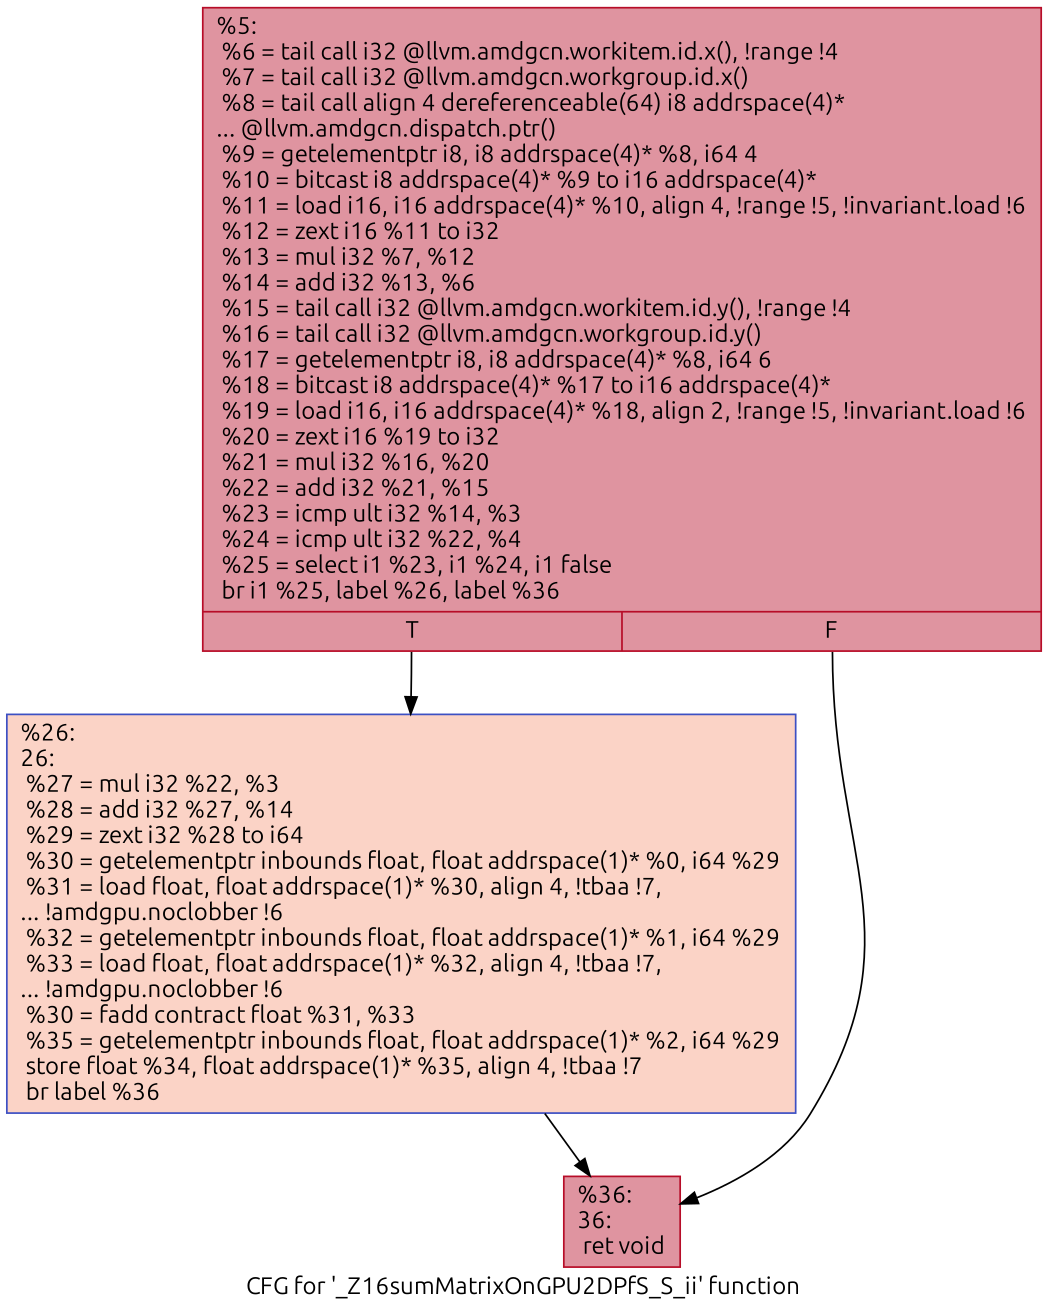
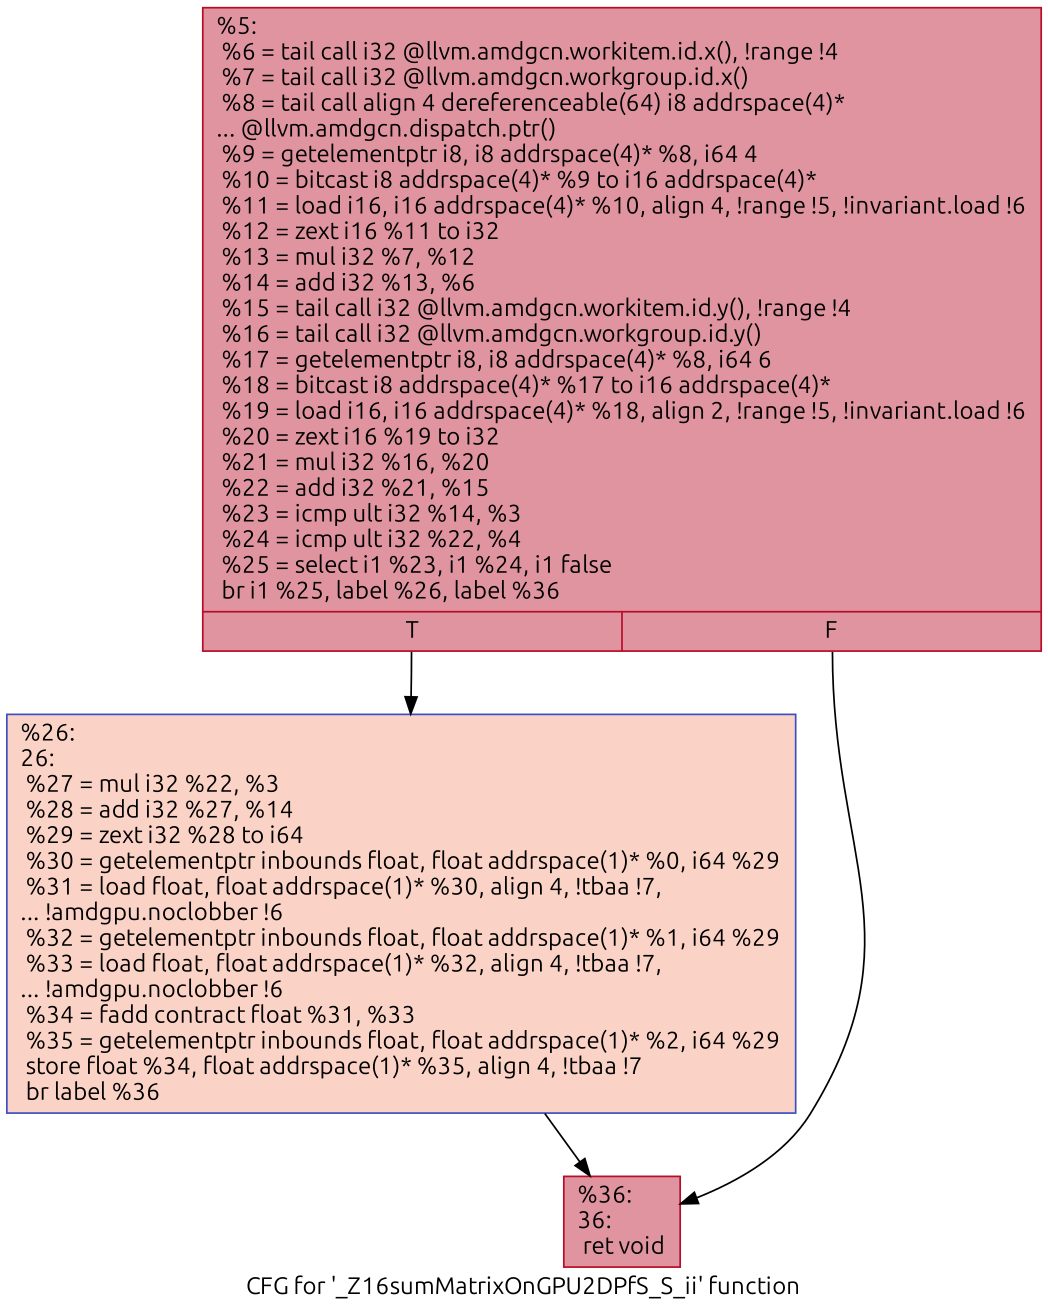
node "%26:": text "%30 = fadd contract float %31, %33" -> "%34 = fadd contract float %31, %33"
